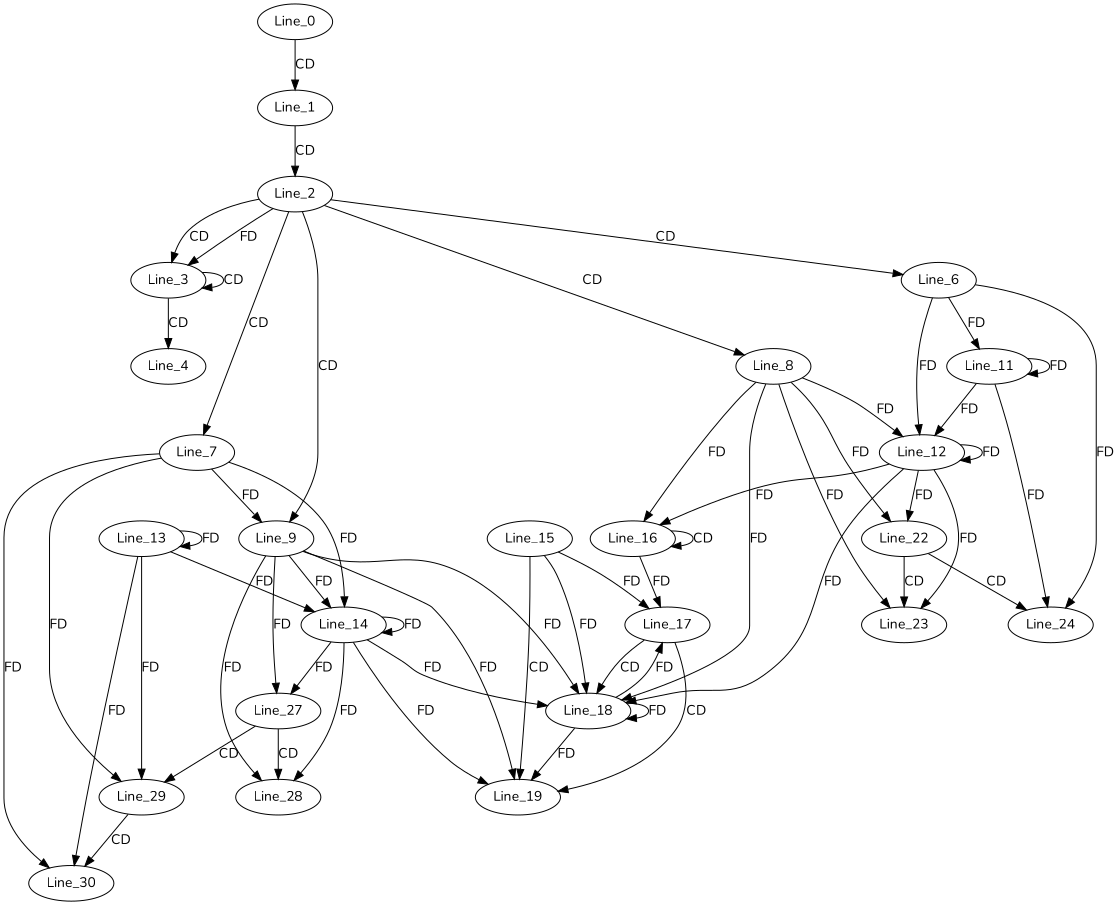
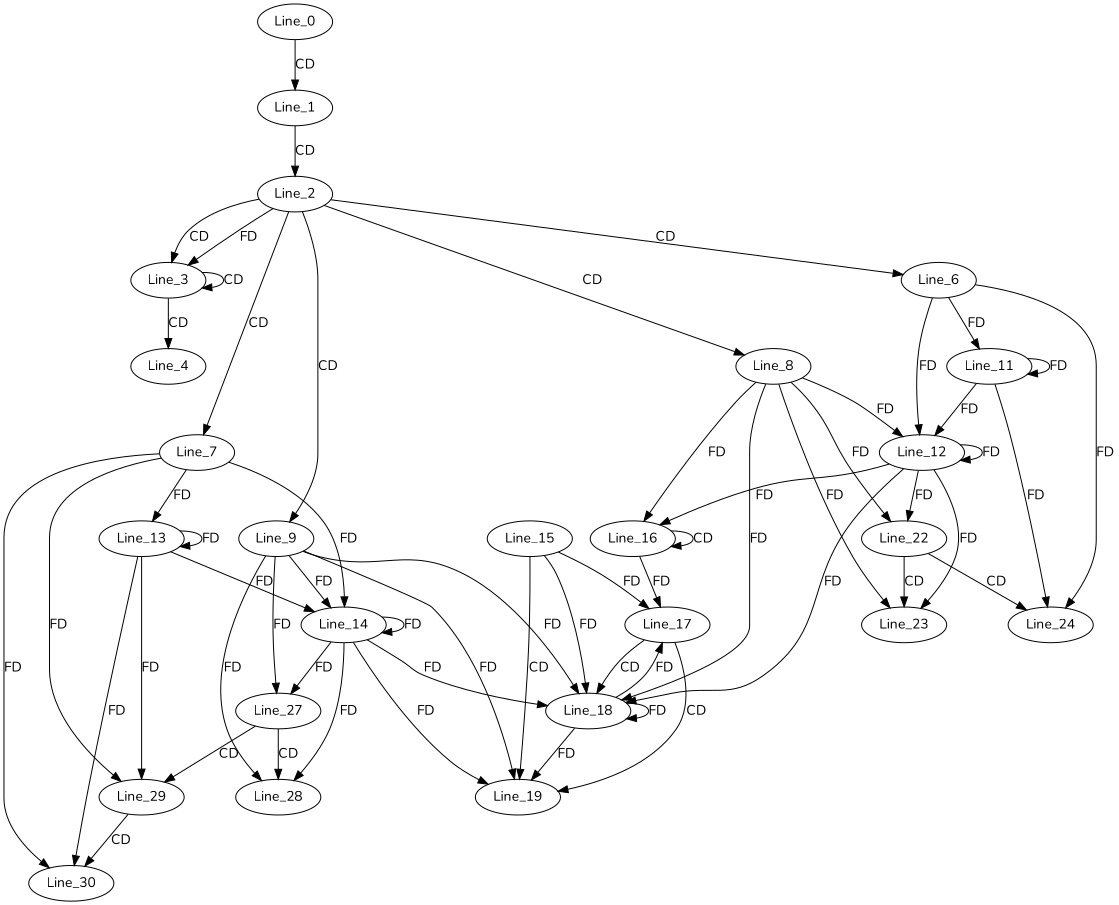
edge "Line_7" -> "Line_9": now "Line_7" -> "Line_13"
